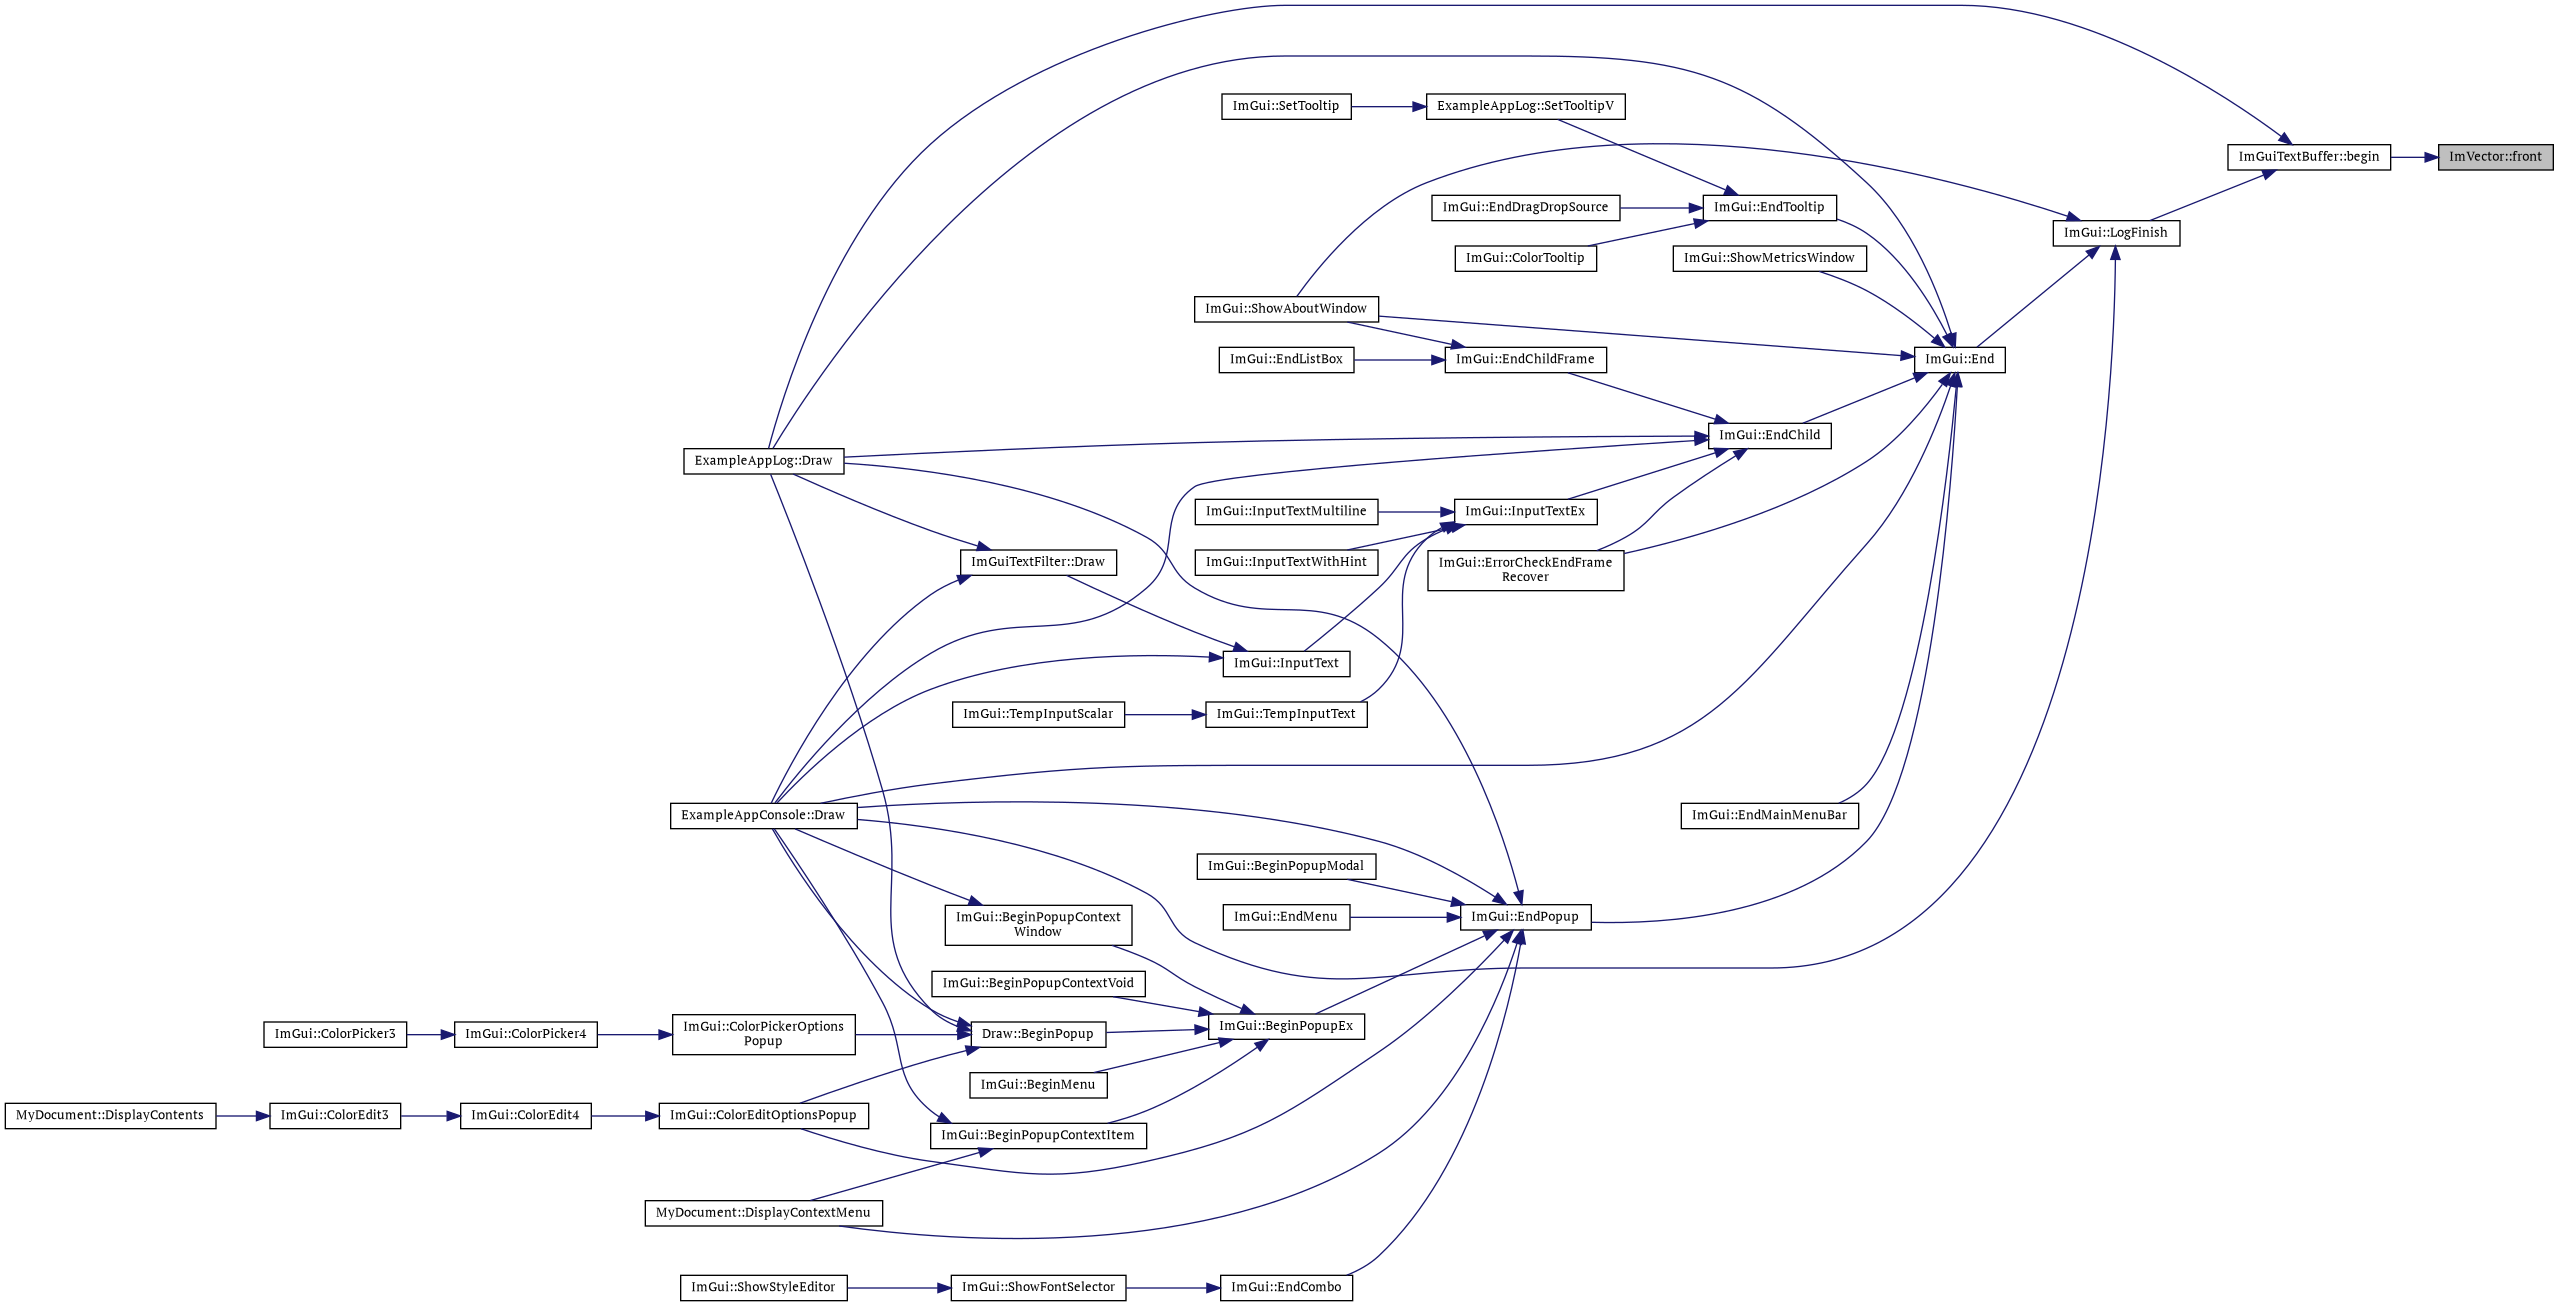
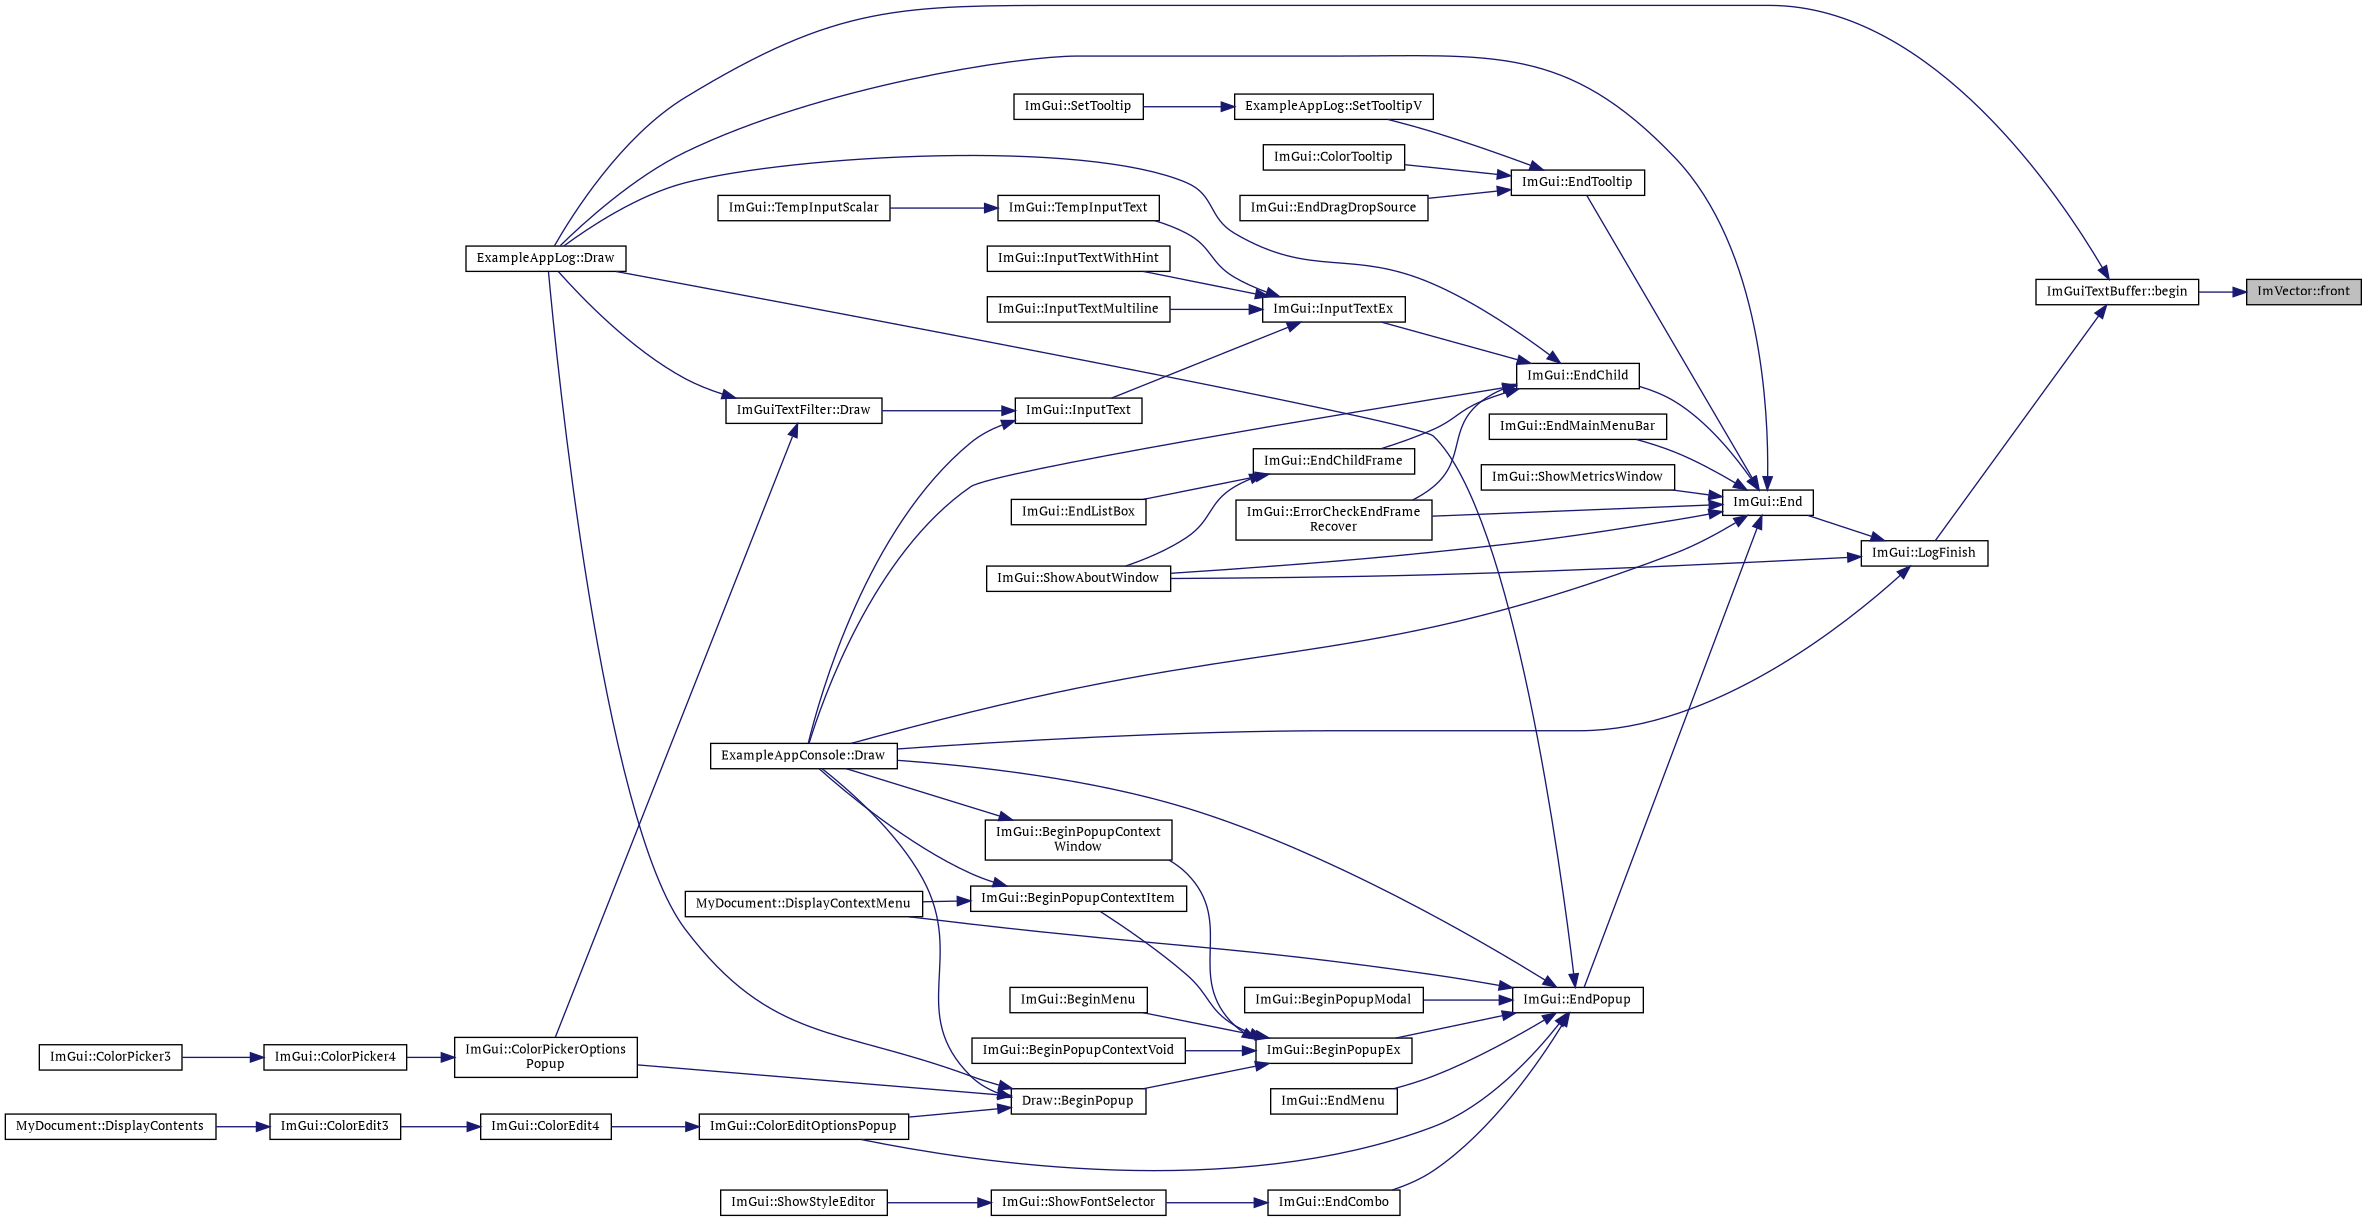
edge "ExampleAppConsole::Draw" -> "ImGuiTextFilter::Draw": now "ImGui::ColorPickerOptions Popup" -> "ImGuiTextFilter::Draw"
